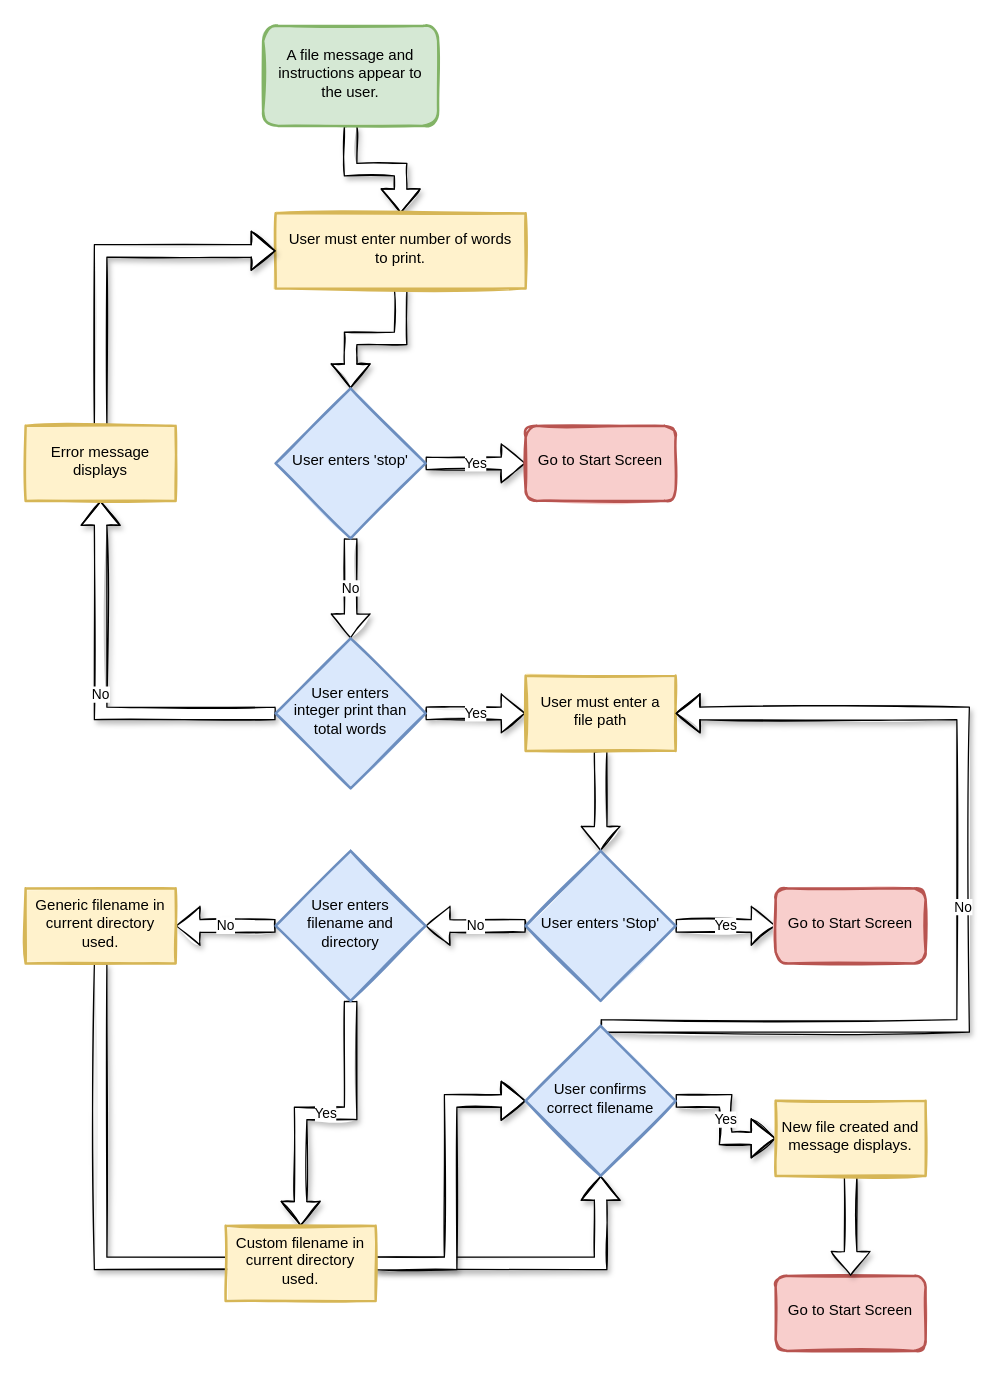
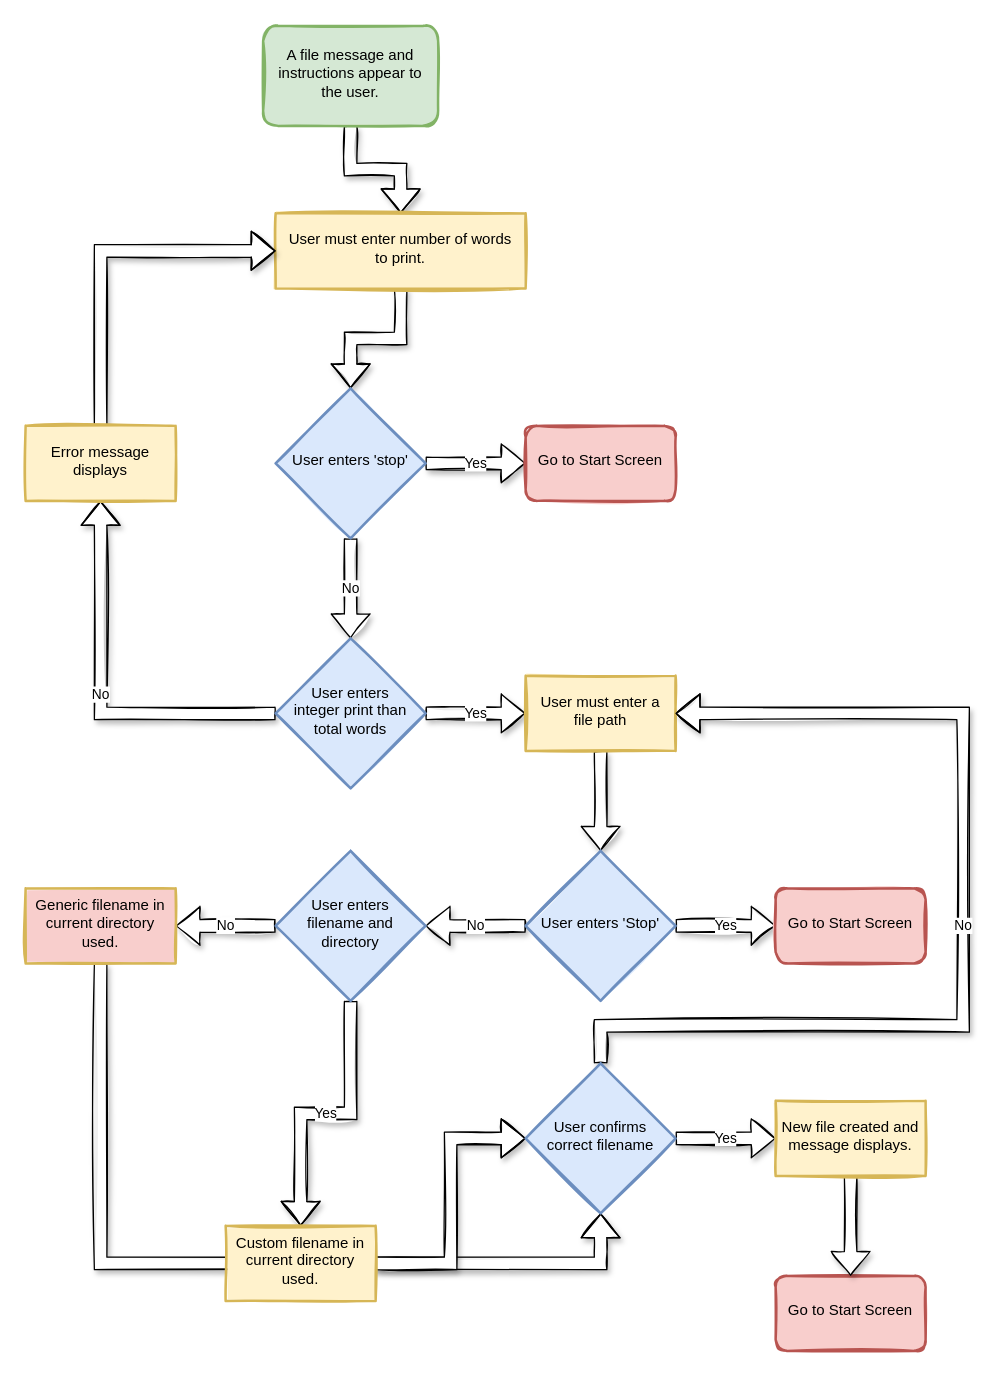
node "Generic filename in current directory used.": fillcolor #fff2cc -> #f8cecc
node "User confirms correct filename": moved (601, 1101) -> (601, 1138)
